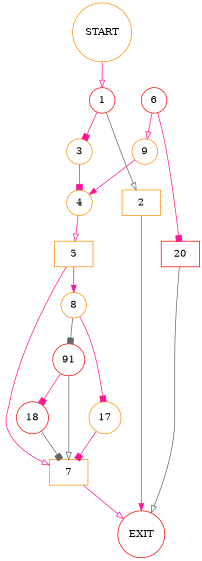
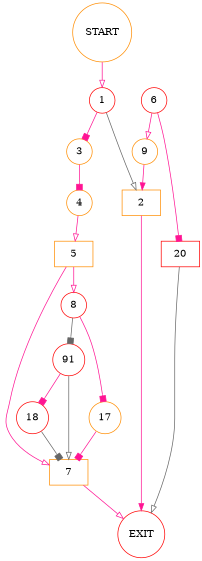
edge "9" -> "4": now "9" -> "2"
edge "5" -> "8": arrowhead normal -> onormal
node "8": color darkorange -> red
